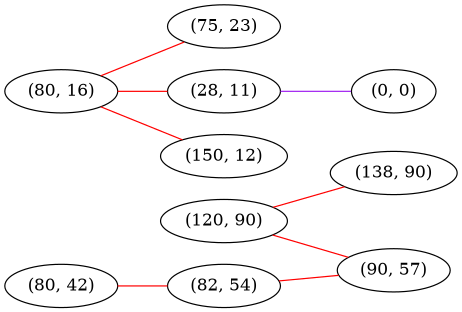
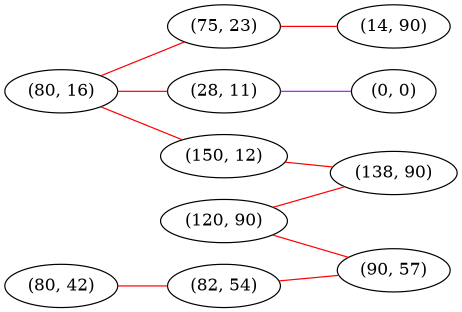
node "(14, 90)": added
edge "(150, 12)" -- "(138, 90)": added
